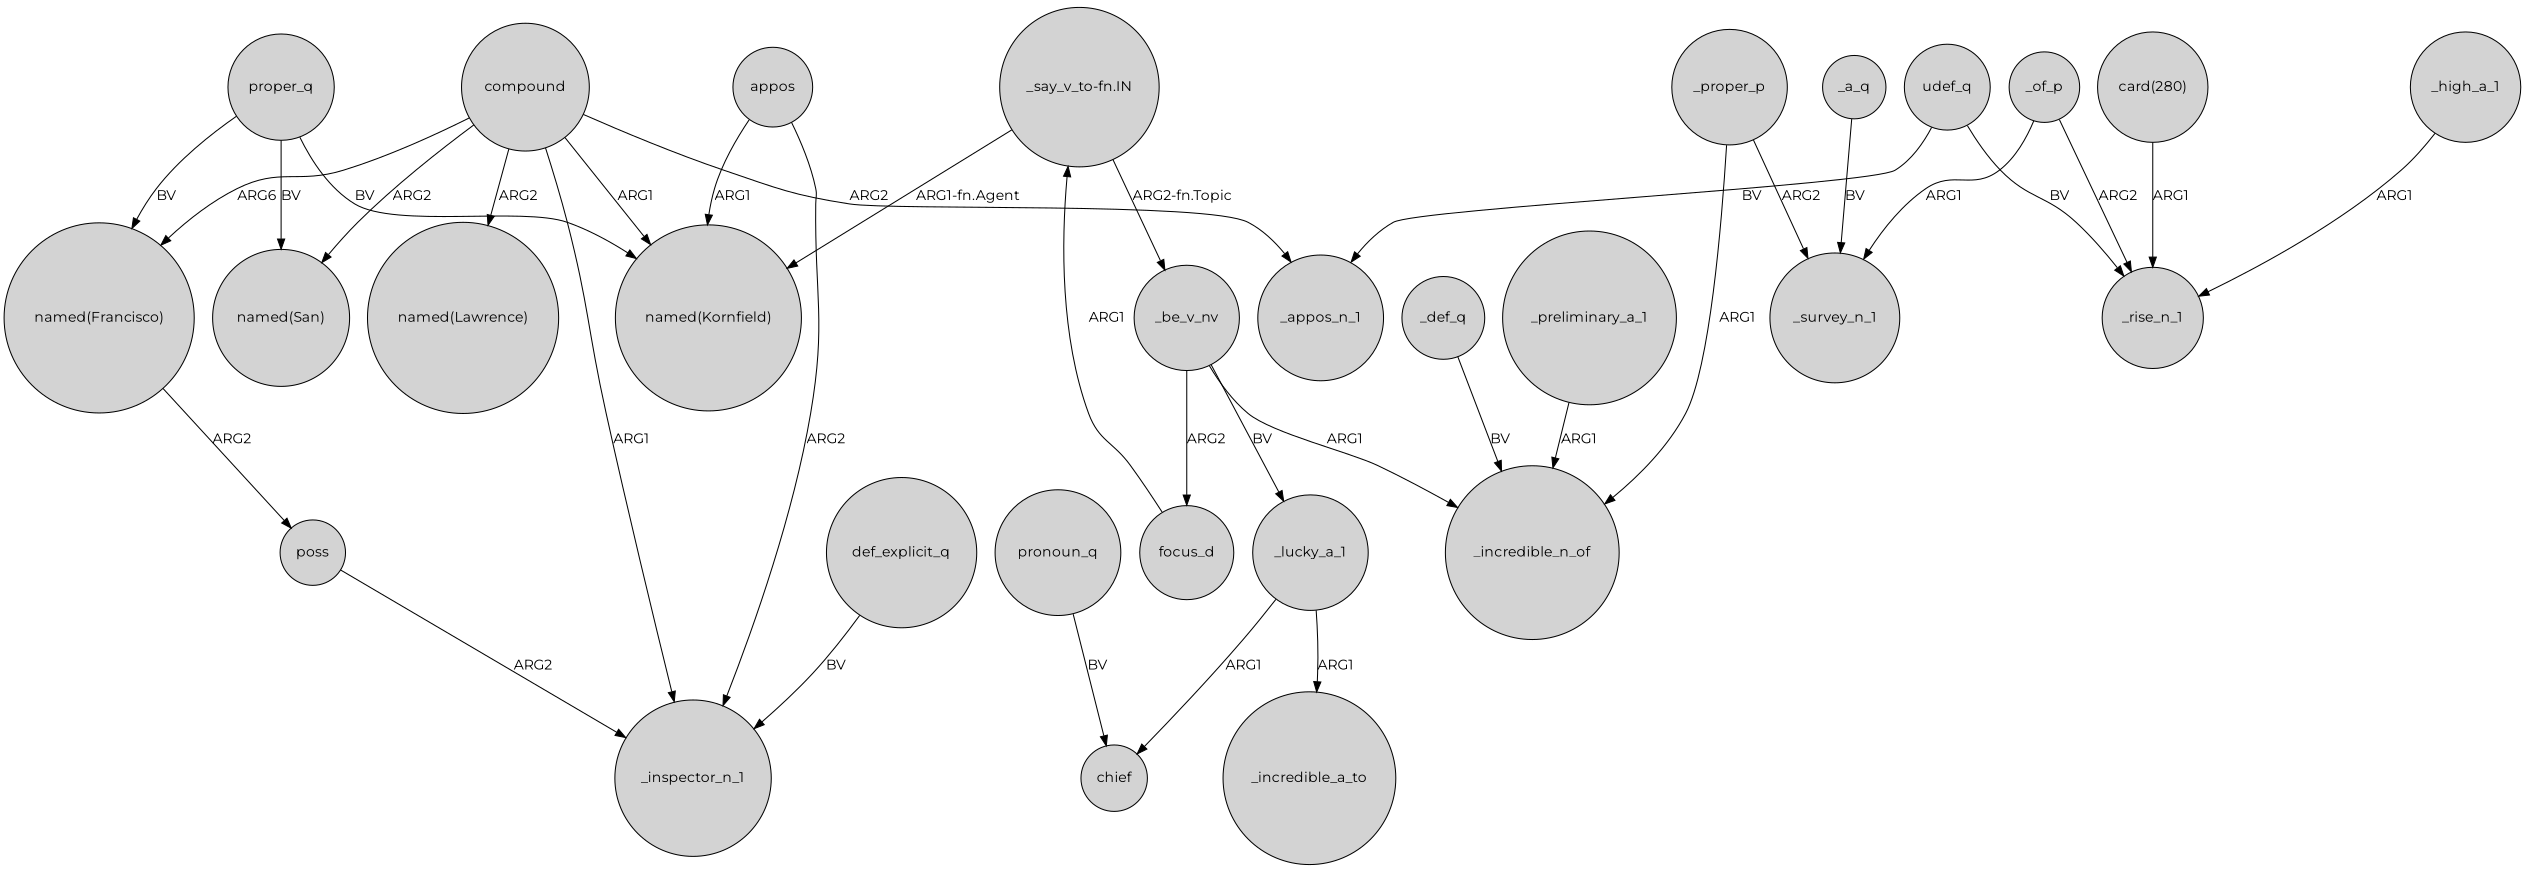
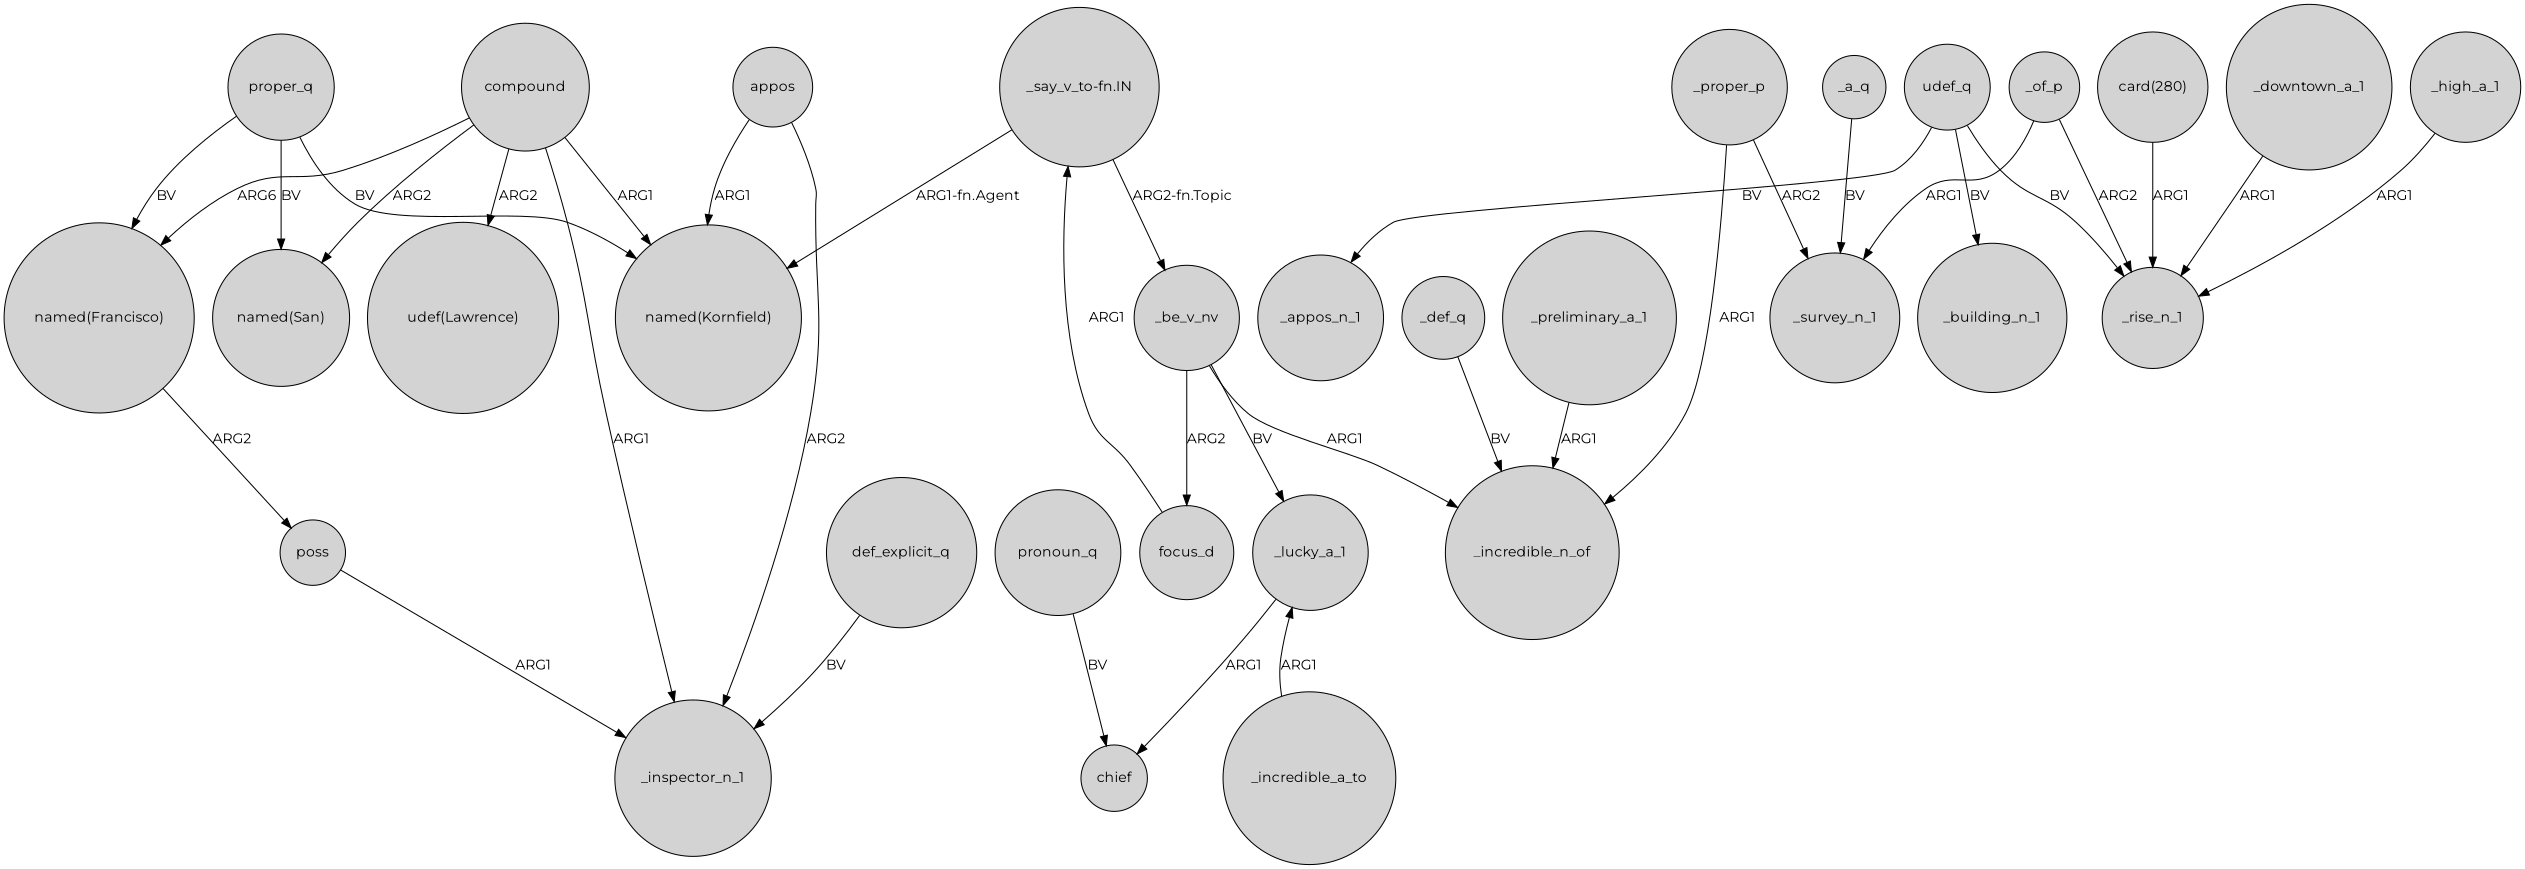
node "_downtown_a_1": added
edge "compound" -> "_appos_n_1": removed, label "ARG2"
node "named(Lawrence)": label "named(Lawrence)" -> "udef(Lawrence)"
node "_building_n_1": added
edge "_lucky_a_1" -> "_incredible_a_to": reversed
edge "poss" -> "_inspector_n_1": label "ARG2" -> "ARG1"
